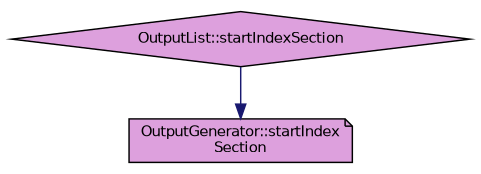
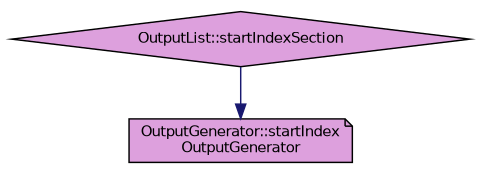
node "OutputGenerator::startIndex Section": label "OutputGenerator::startIndex Section" -> "OutputGenerator::startIndex OutputGenerator"
